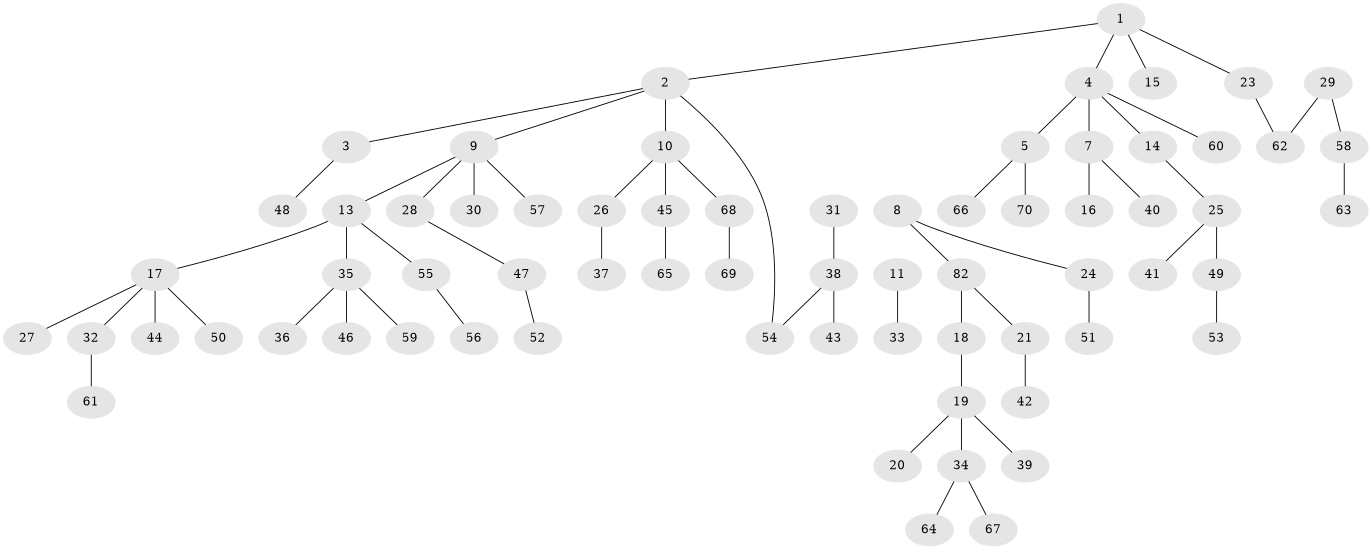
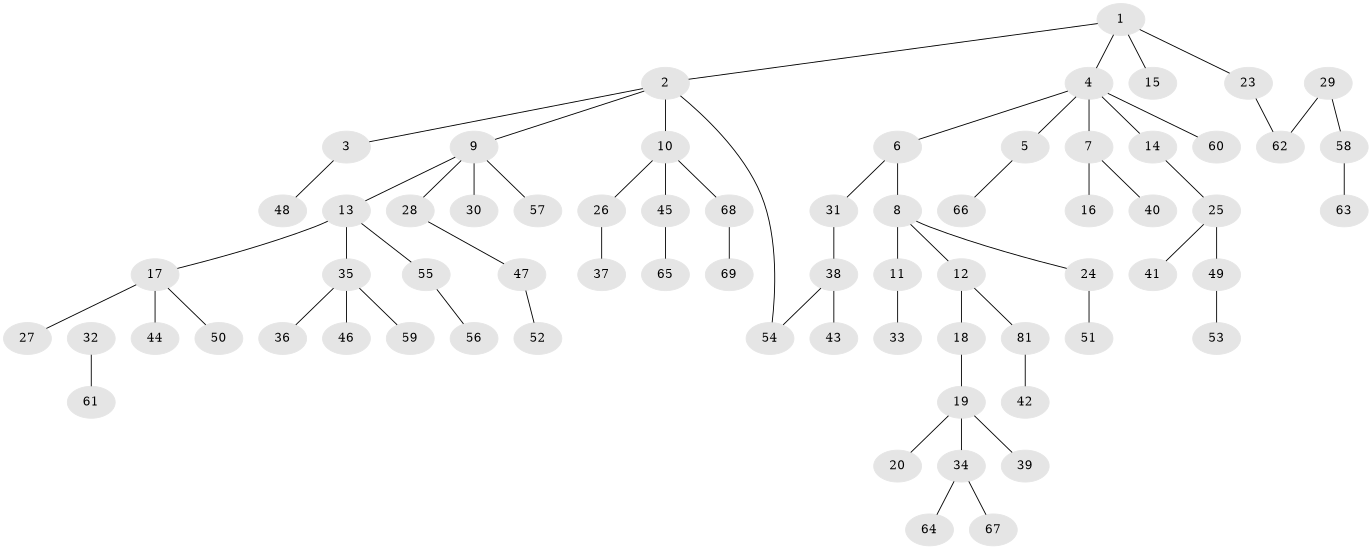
node "6": added
node "70": removed
edge "8" -- "11": added
node "82": label "82" -> "12"
edge "17" -- "32": removed
node "21": label "21" -> "81"
